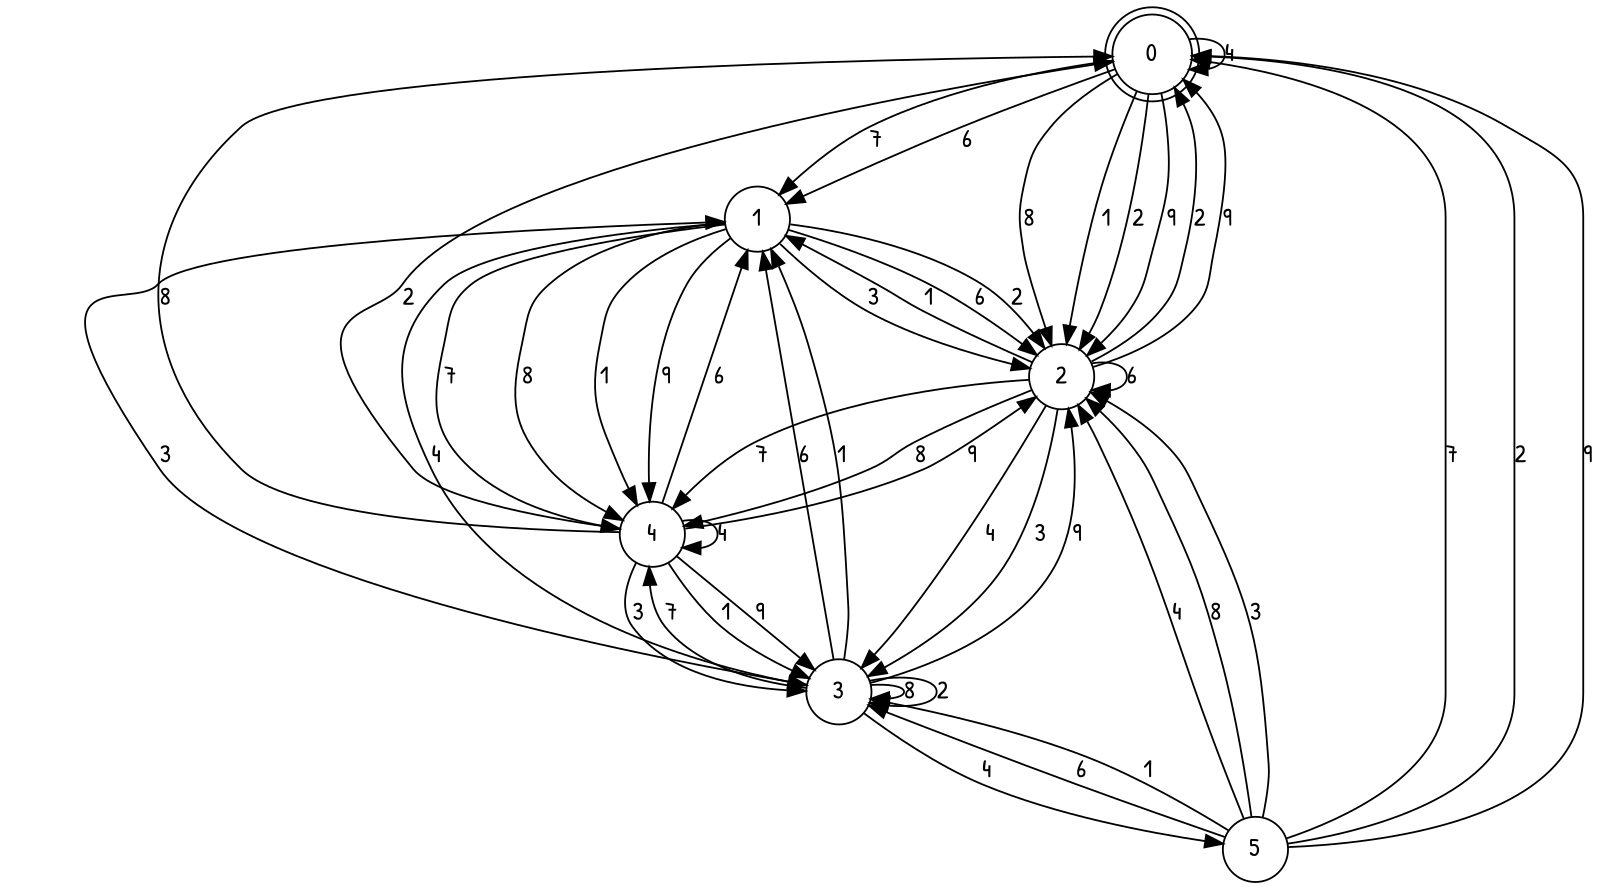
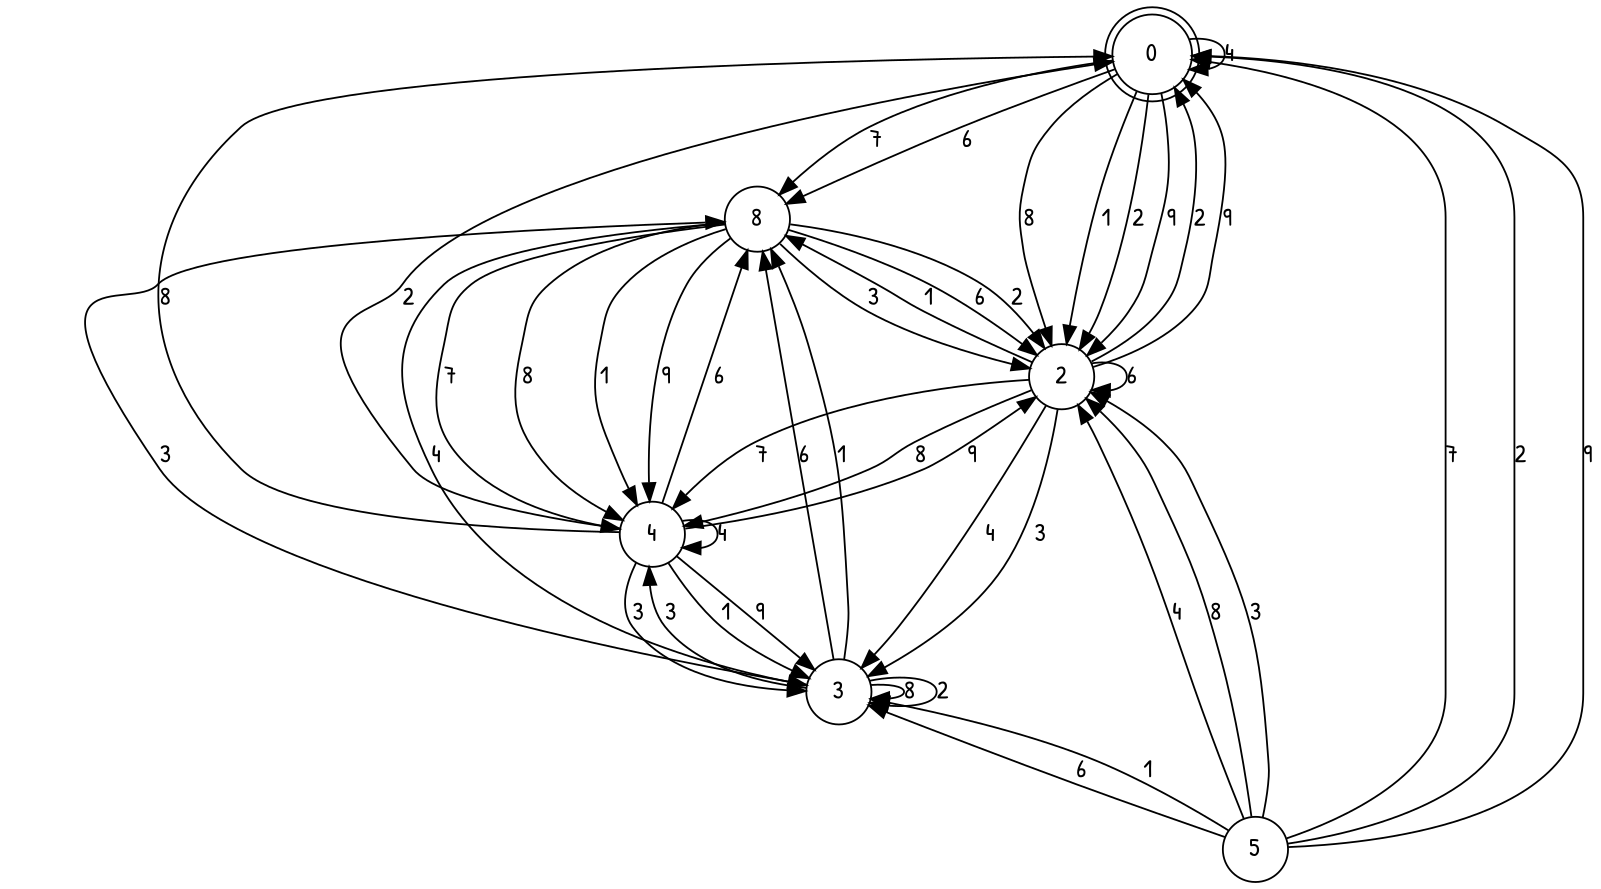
node "1": label "1" -> "8"
edge "3" -> "2": removed, label "9"
edge "3" -> "4": label "7" -> "3"
edge "3" -> "5": removed, label "4"
